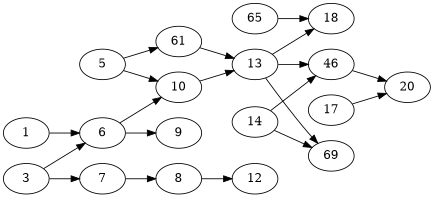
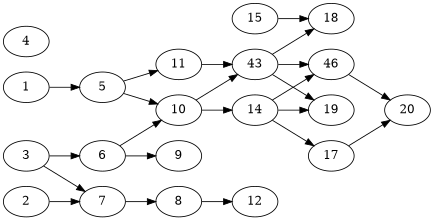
node "65": label "65" -> "15"
node "4": added
node "61": label "61" -> "11"
node "13": label "13" -> "43"
edge "10" -> "14": added
edge "14" -> "17": added
edge "1" -> "6": now "1" -> "5"
node "69": label "69" -> "19"
node "2": added
